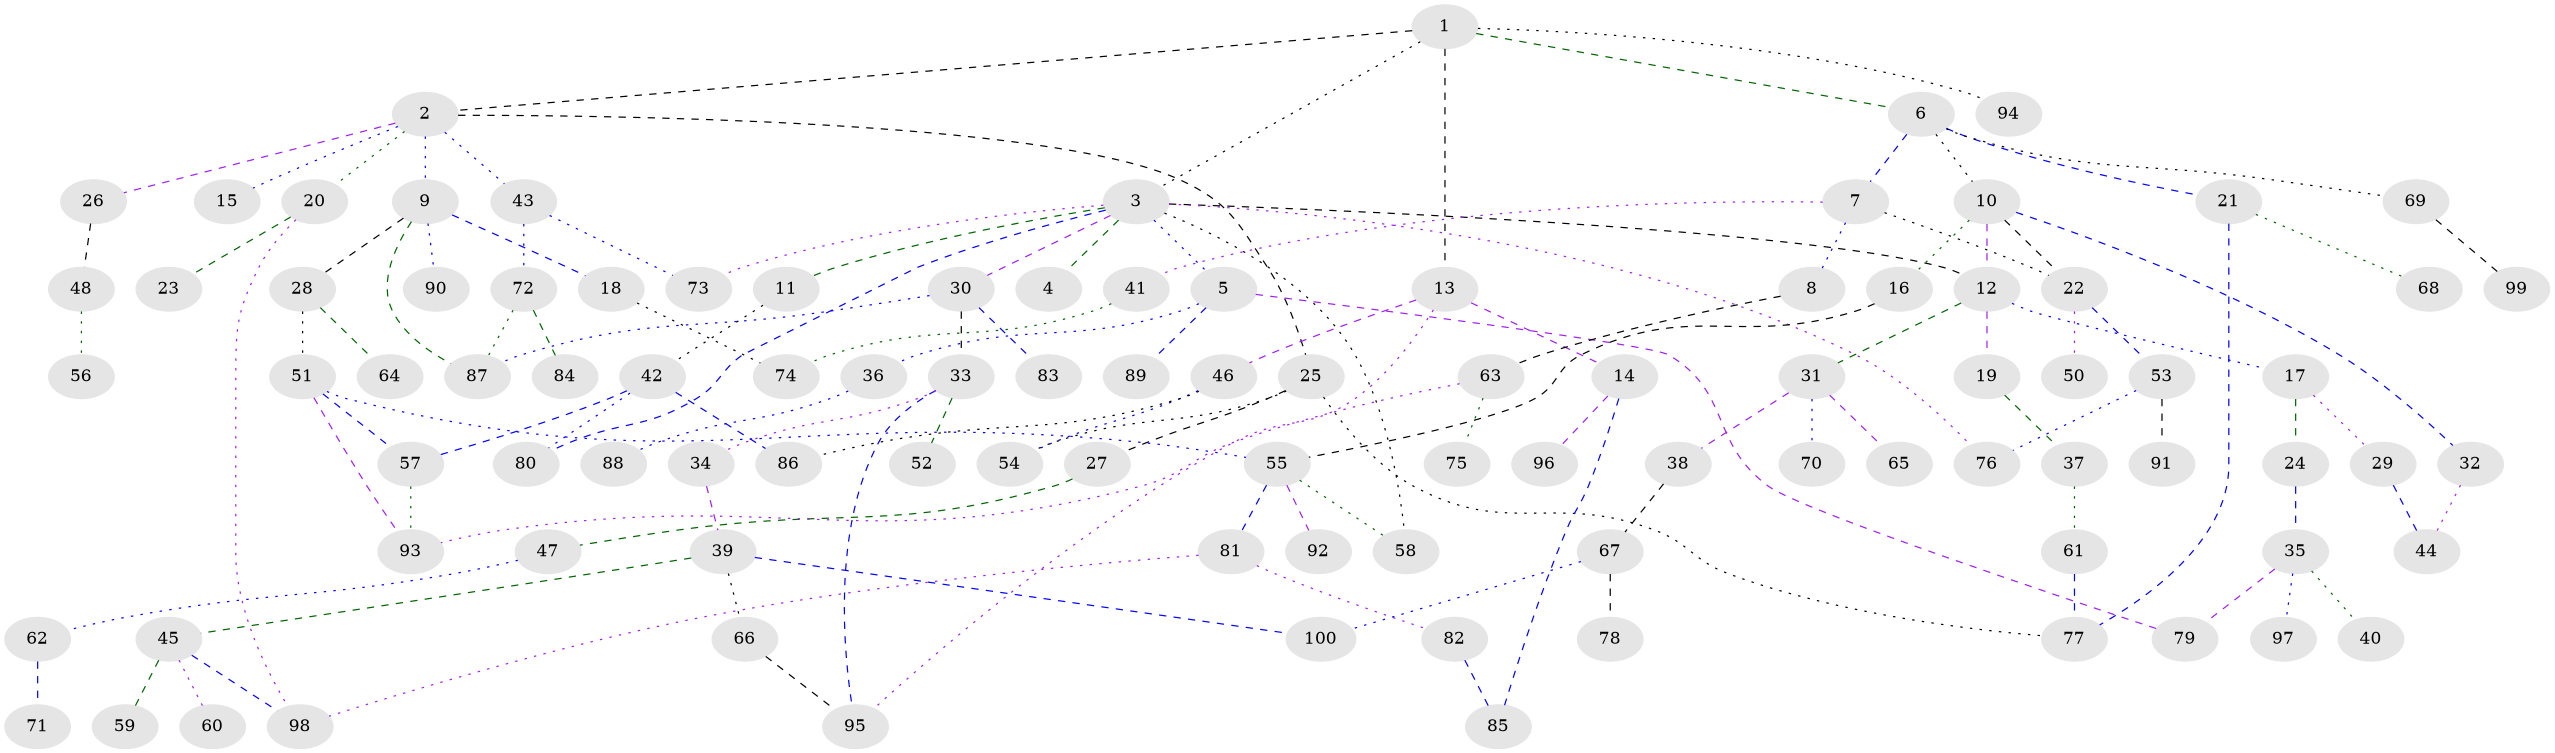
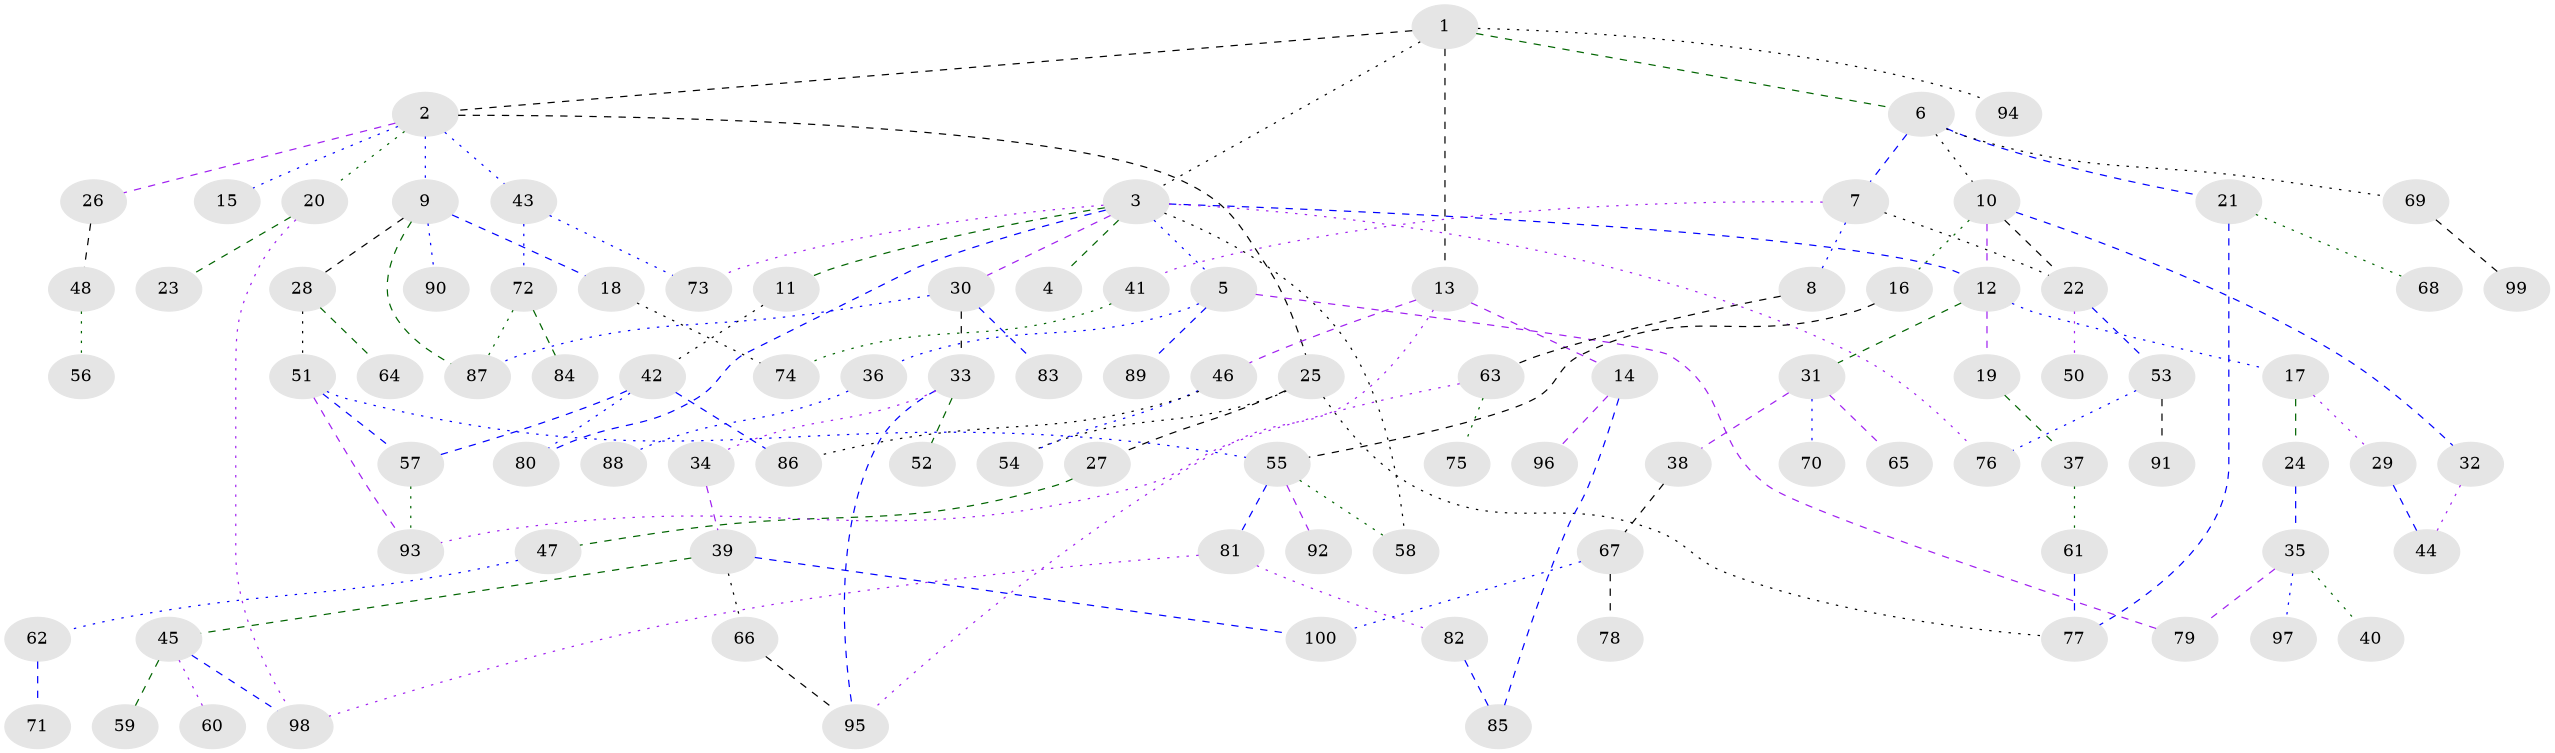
edge "3" -- "12": color black -> blue
